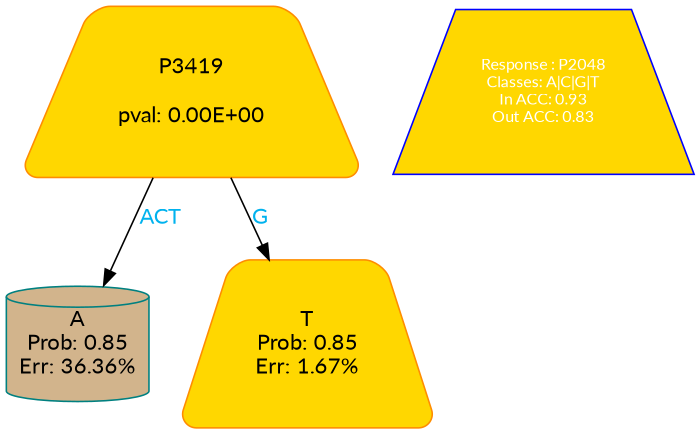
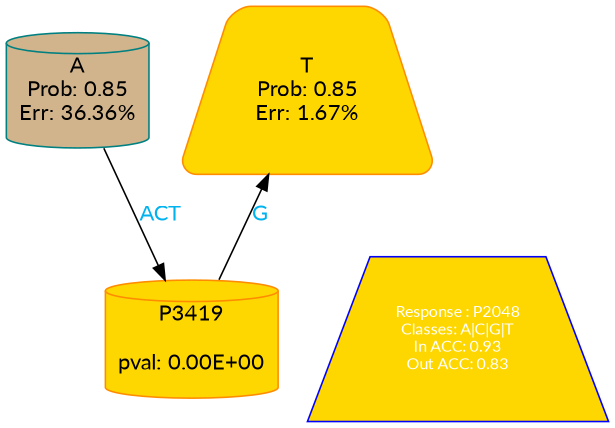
node "P3419 pval: 0.00E+00": shape trapezium -> cylinder
edge "P3419 pval: 0.00E+00" -> "A Prob: 0.85 Err: 36.36%": reversed
